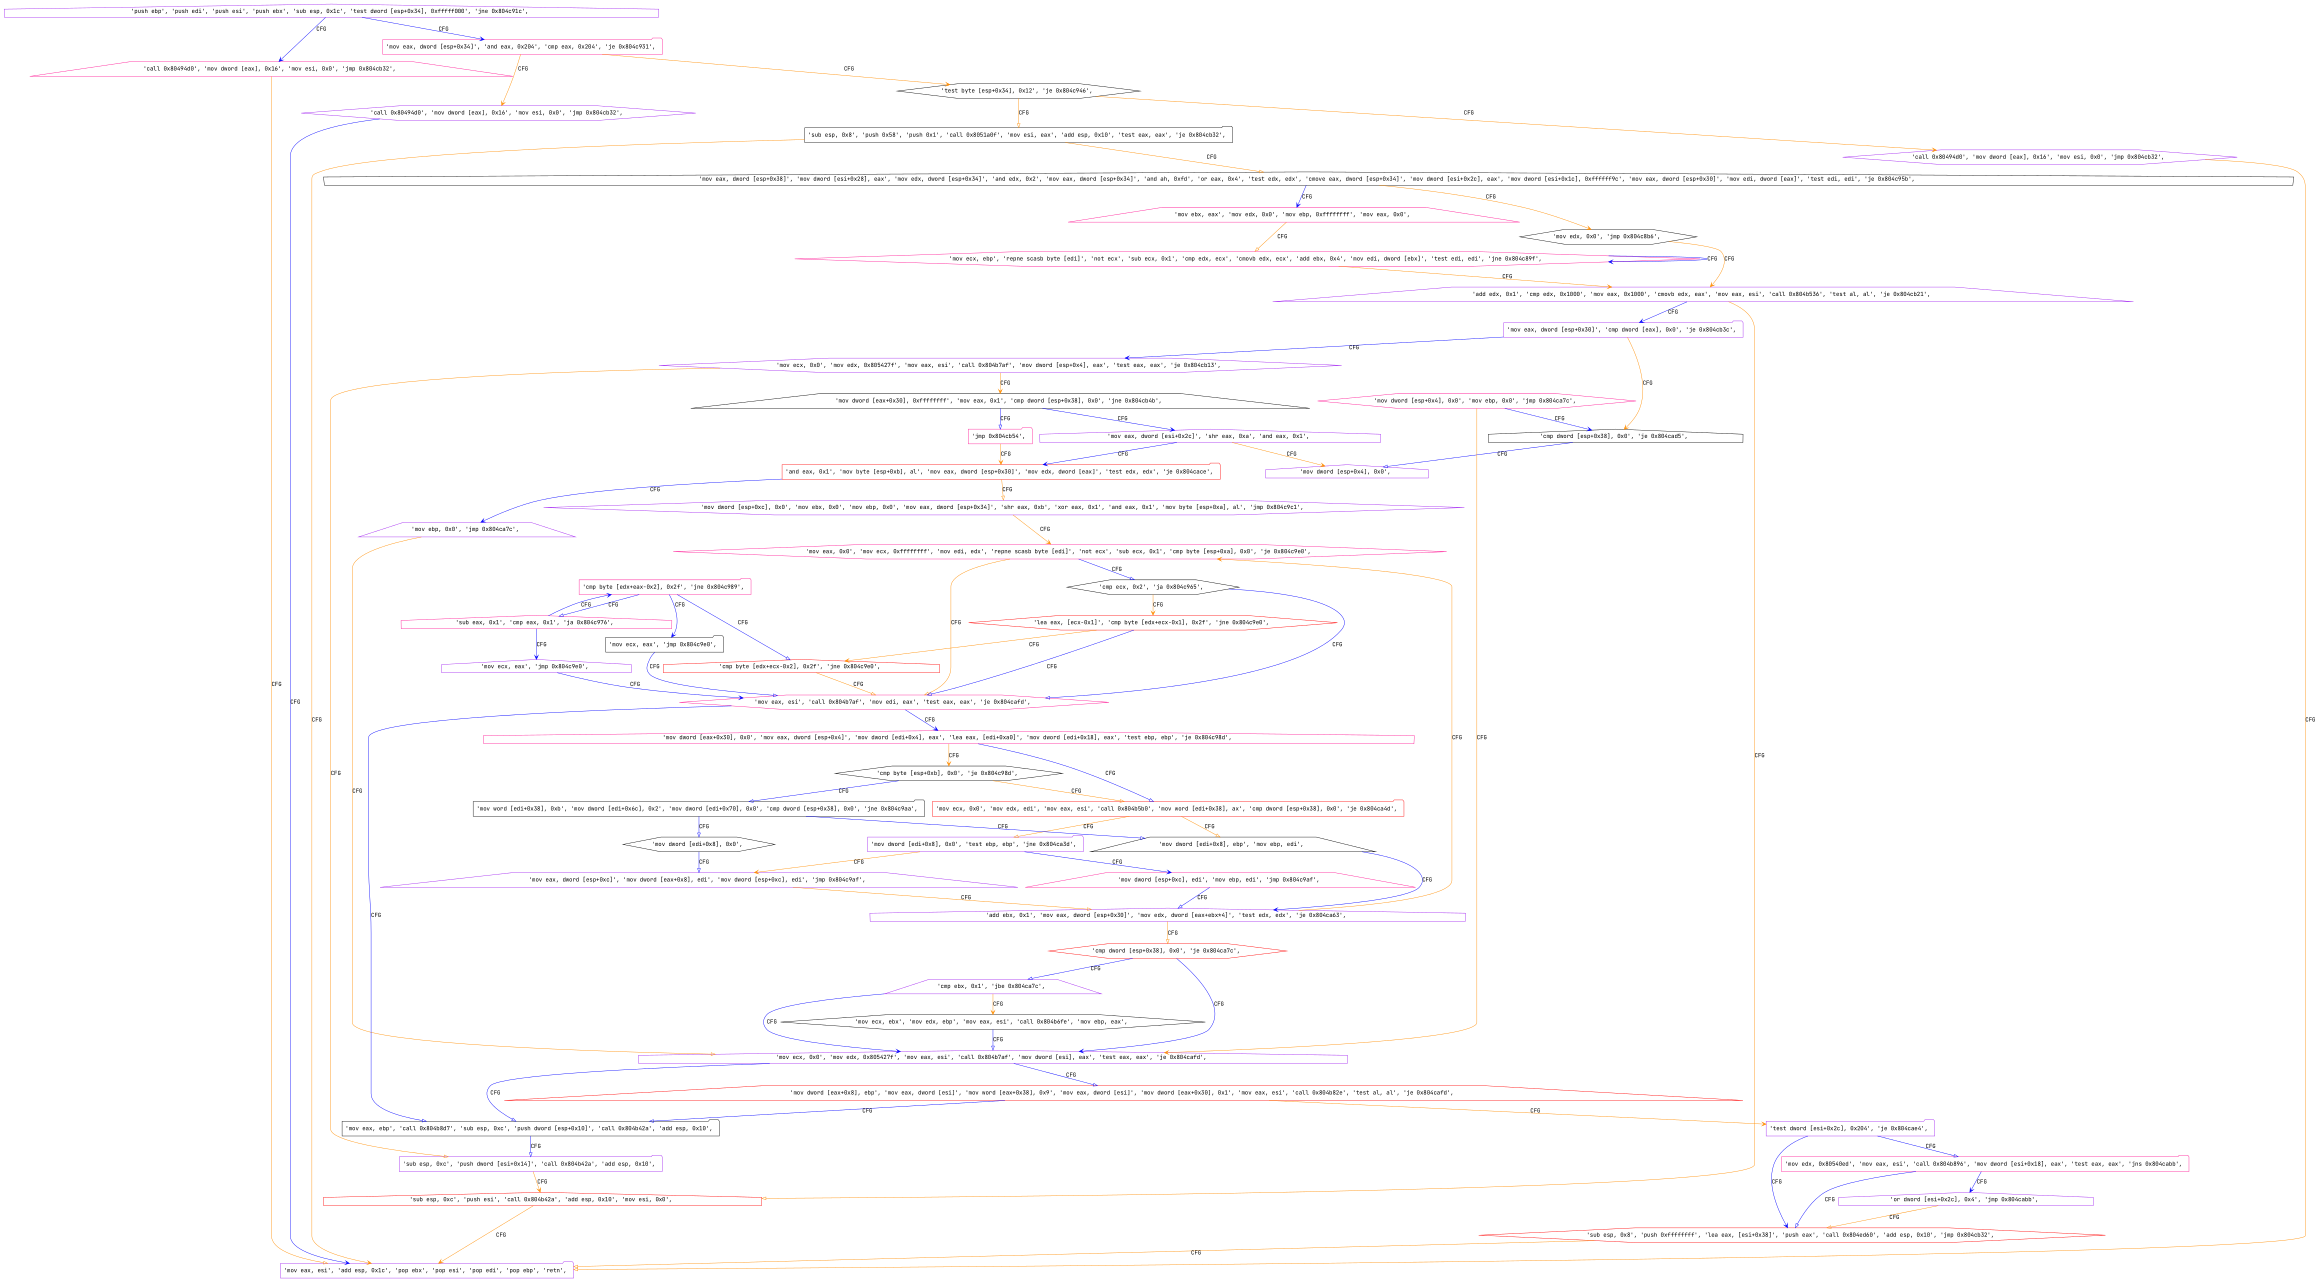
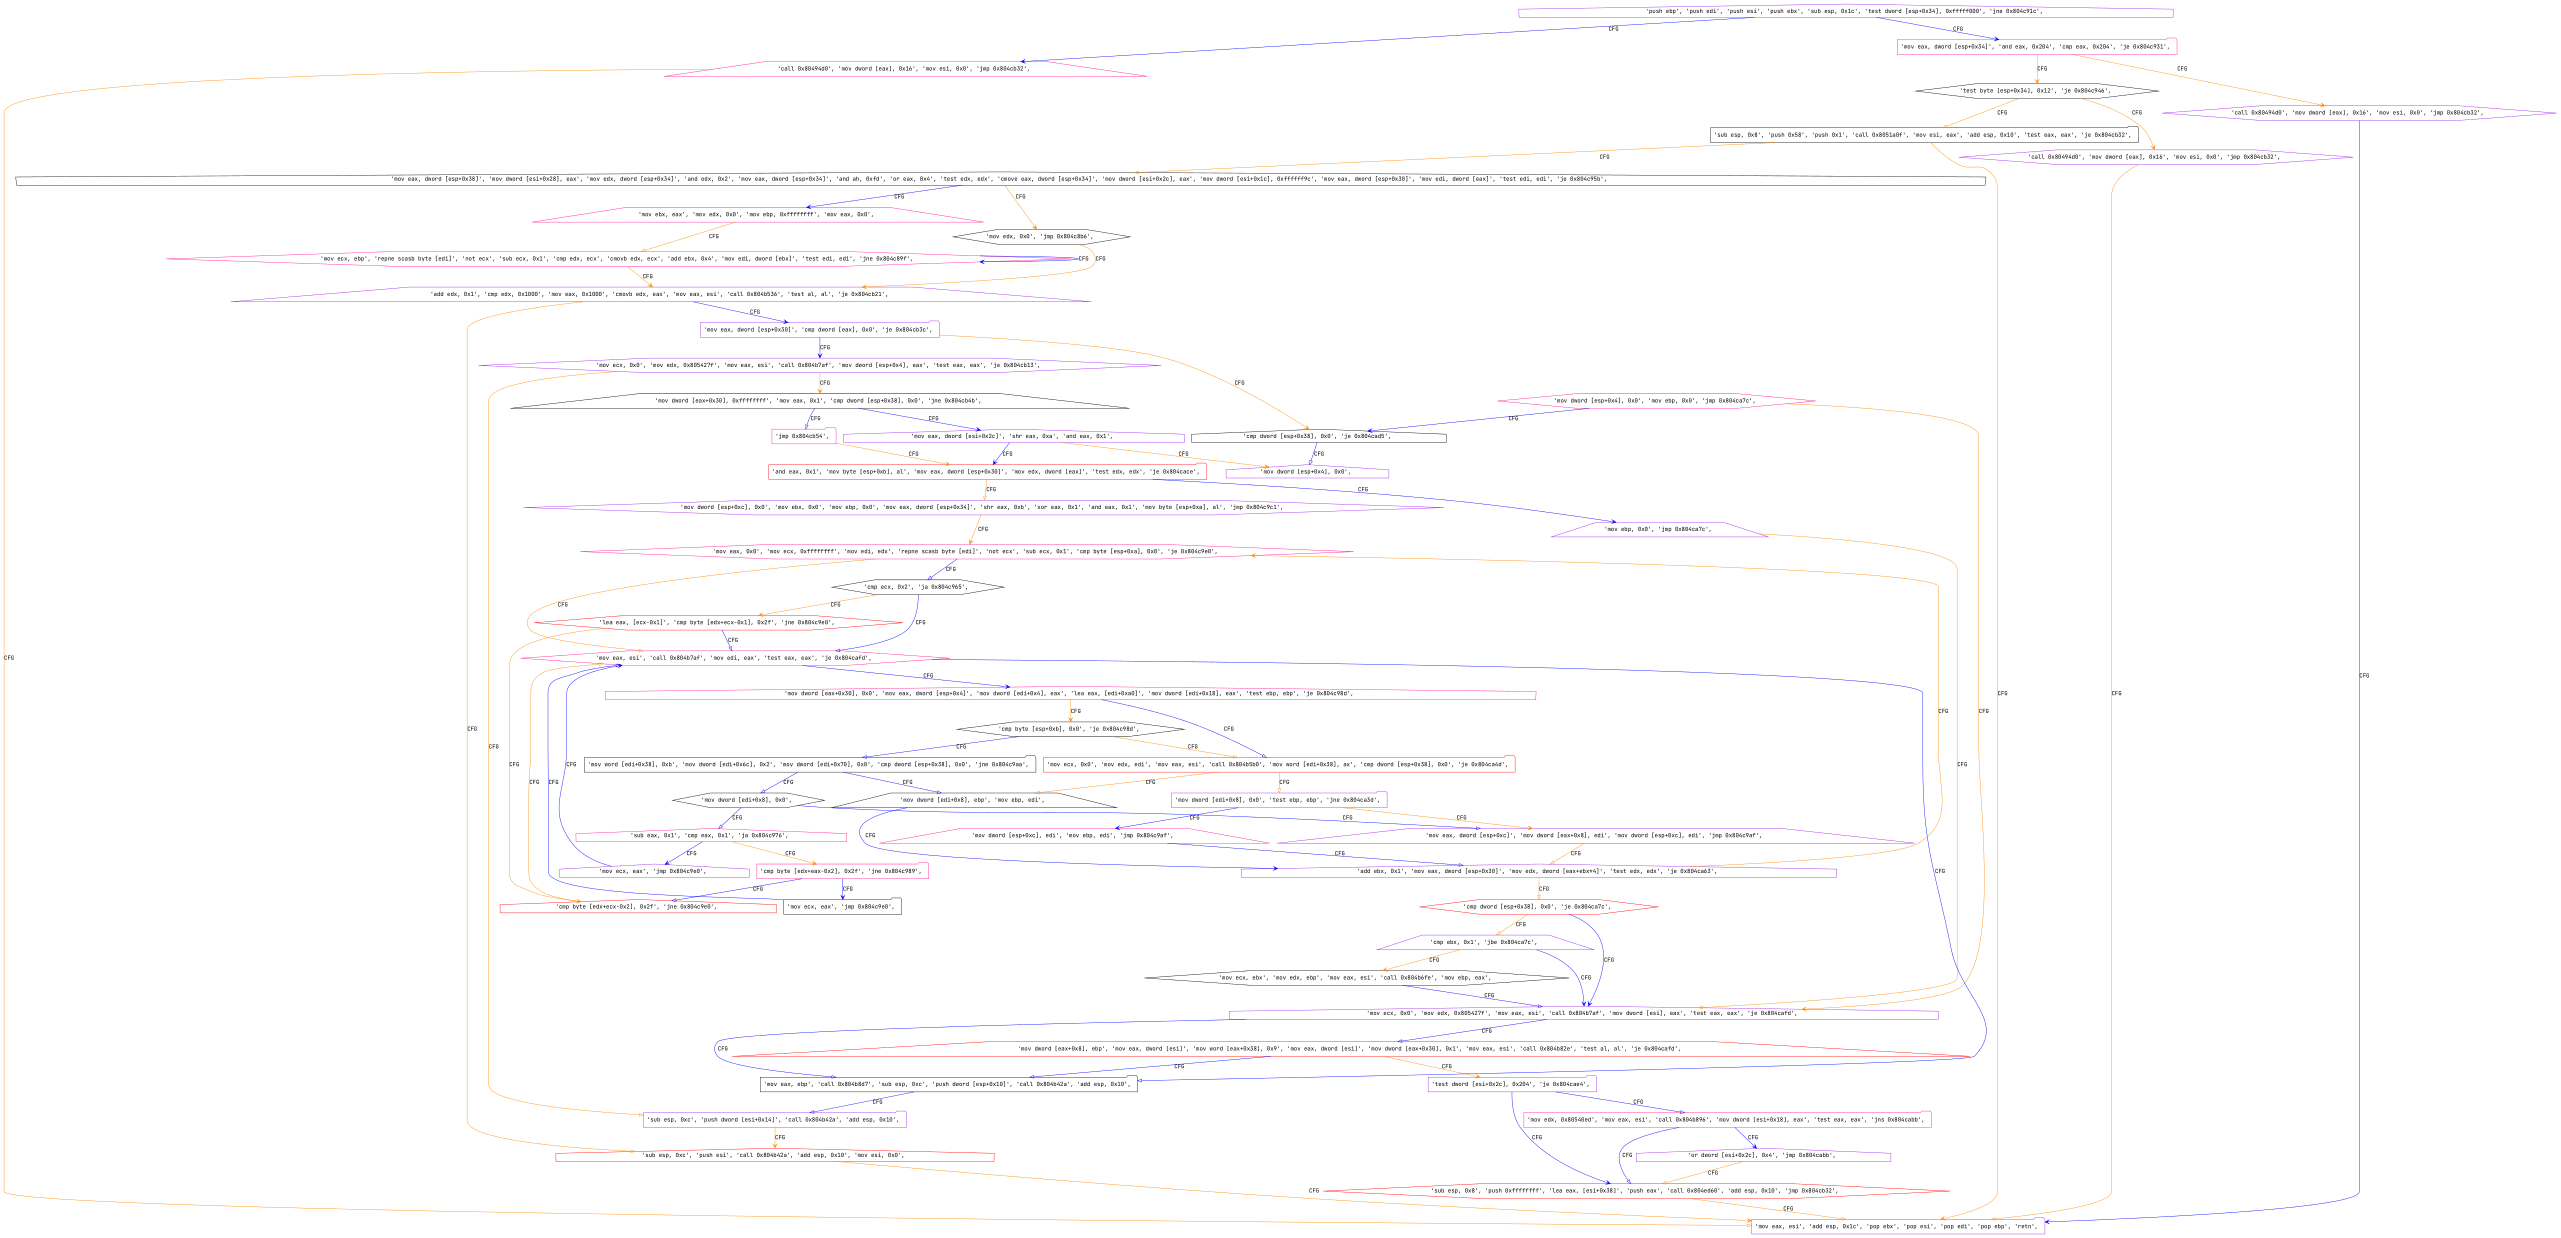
edge "'sub eax, 0x1', 'cmp eax, 0x1', 'ja 0x804c976'," -> "'cmp byte [edx+eax-0x2], 0x2f', 'jne 0x804c989',": color blue -> darkorange
edge "'cmp byte [edx+eax-0x2], 0x2f', 'jne 0x804c989'," -> "'sub eax, 0x1', 'cmp eax, 0x1', 'ja 0x804c976',": now "'mov dword [edi+0x8], 0x0'," -> "'sub eax, 0x1', 'cmp eax, 0x1', 'ja 0x804c976',"
edge "'cmp dword [esp+0x38], 0x0', 'je 0x804ca7c'," -> "'cmp ebx, 0x1', 'jbe 0x804ca7c',": color blue -> darkorange
